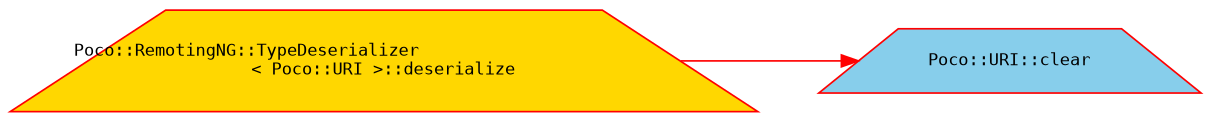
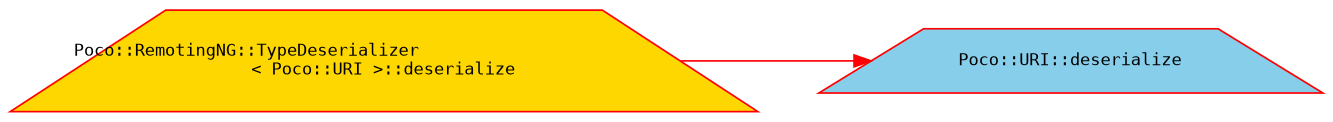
node "Poco::URI::clear": label "Poco::URI::clear" -> "Poco::URI::deserialize"
